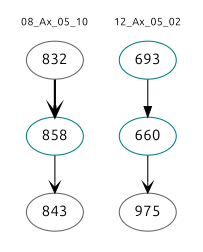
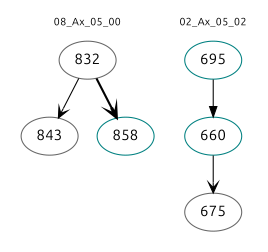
cluster "08_Ax_05_10": label "08_Ax_05_10" -> "08_Ax_05_00"
cluster "12_Ax_05_02": label "12_Ax_05_02" -> "02_Ax_05_02"
node "693": label "693" -> "695"
edge "858" -> "843": now "832" -> "843"
node "975": label "975" -> "675"
